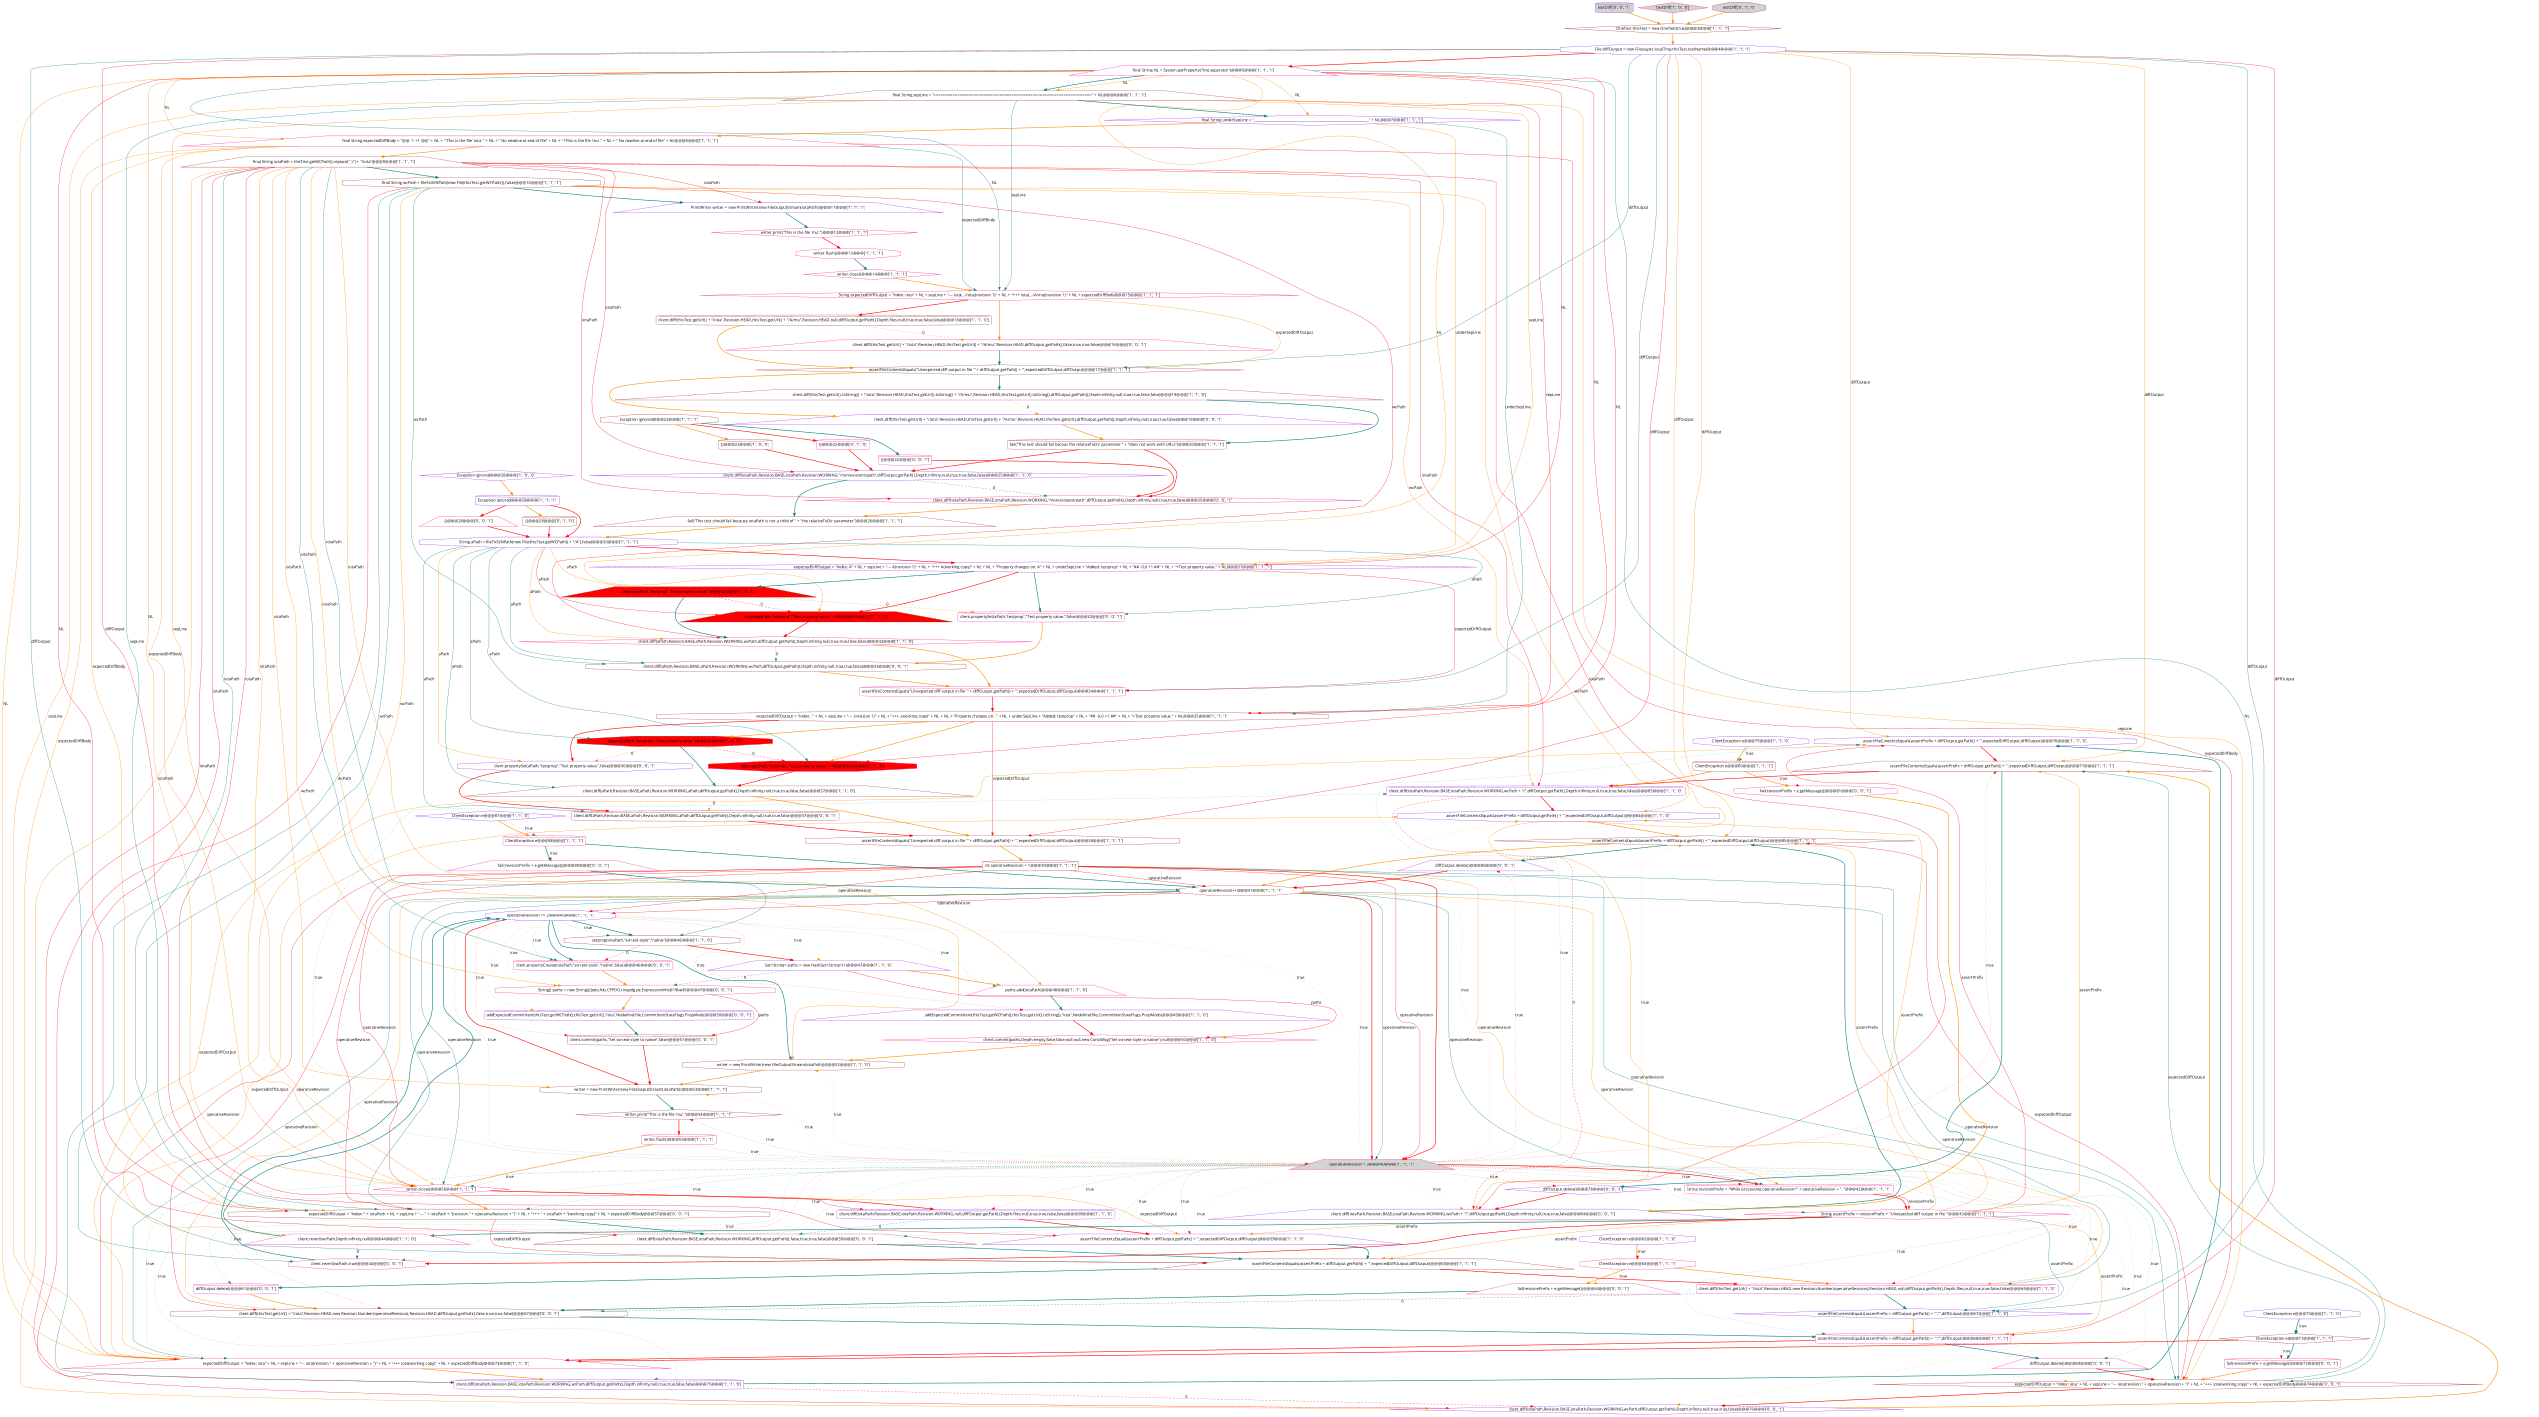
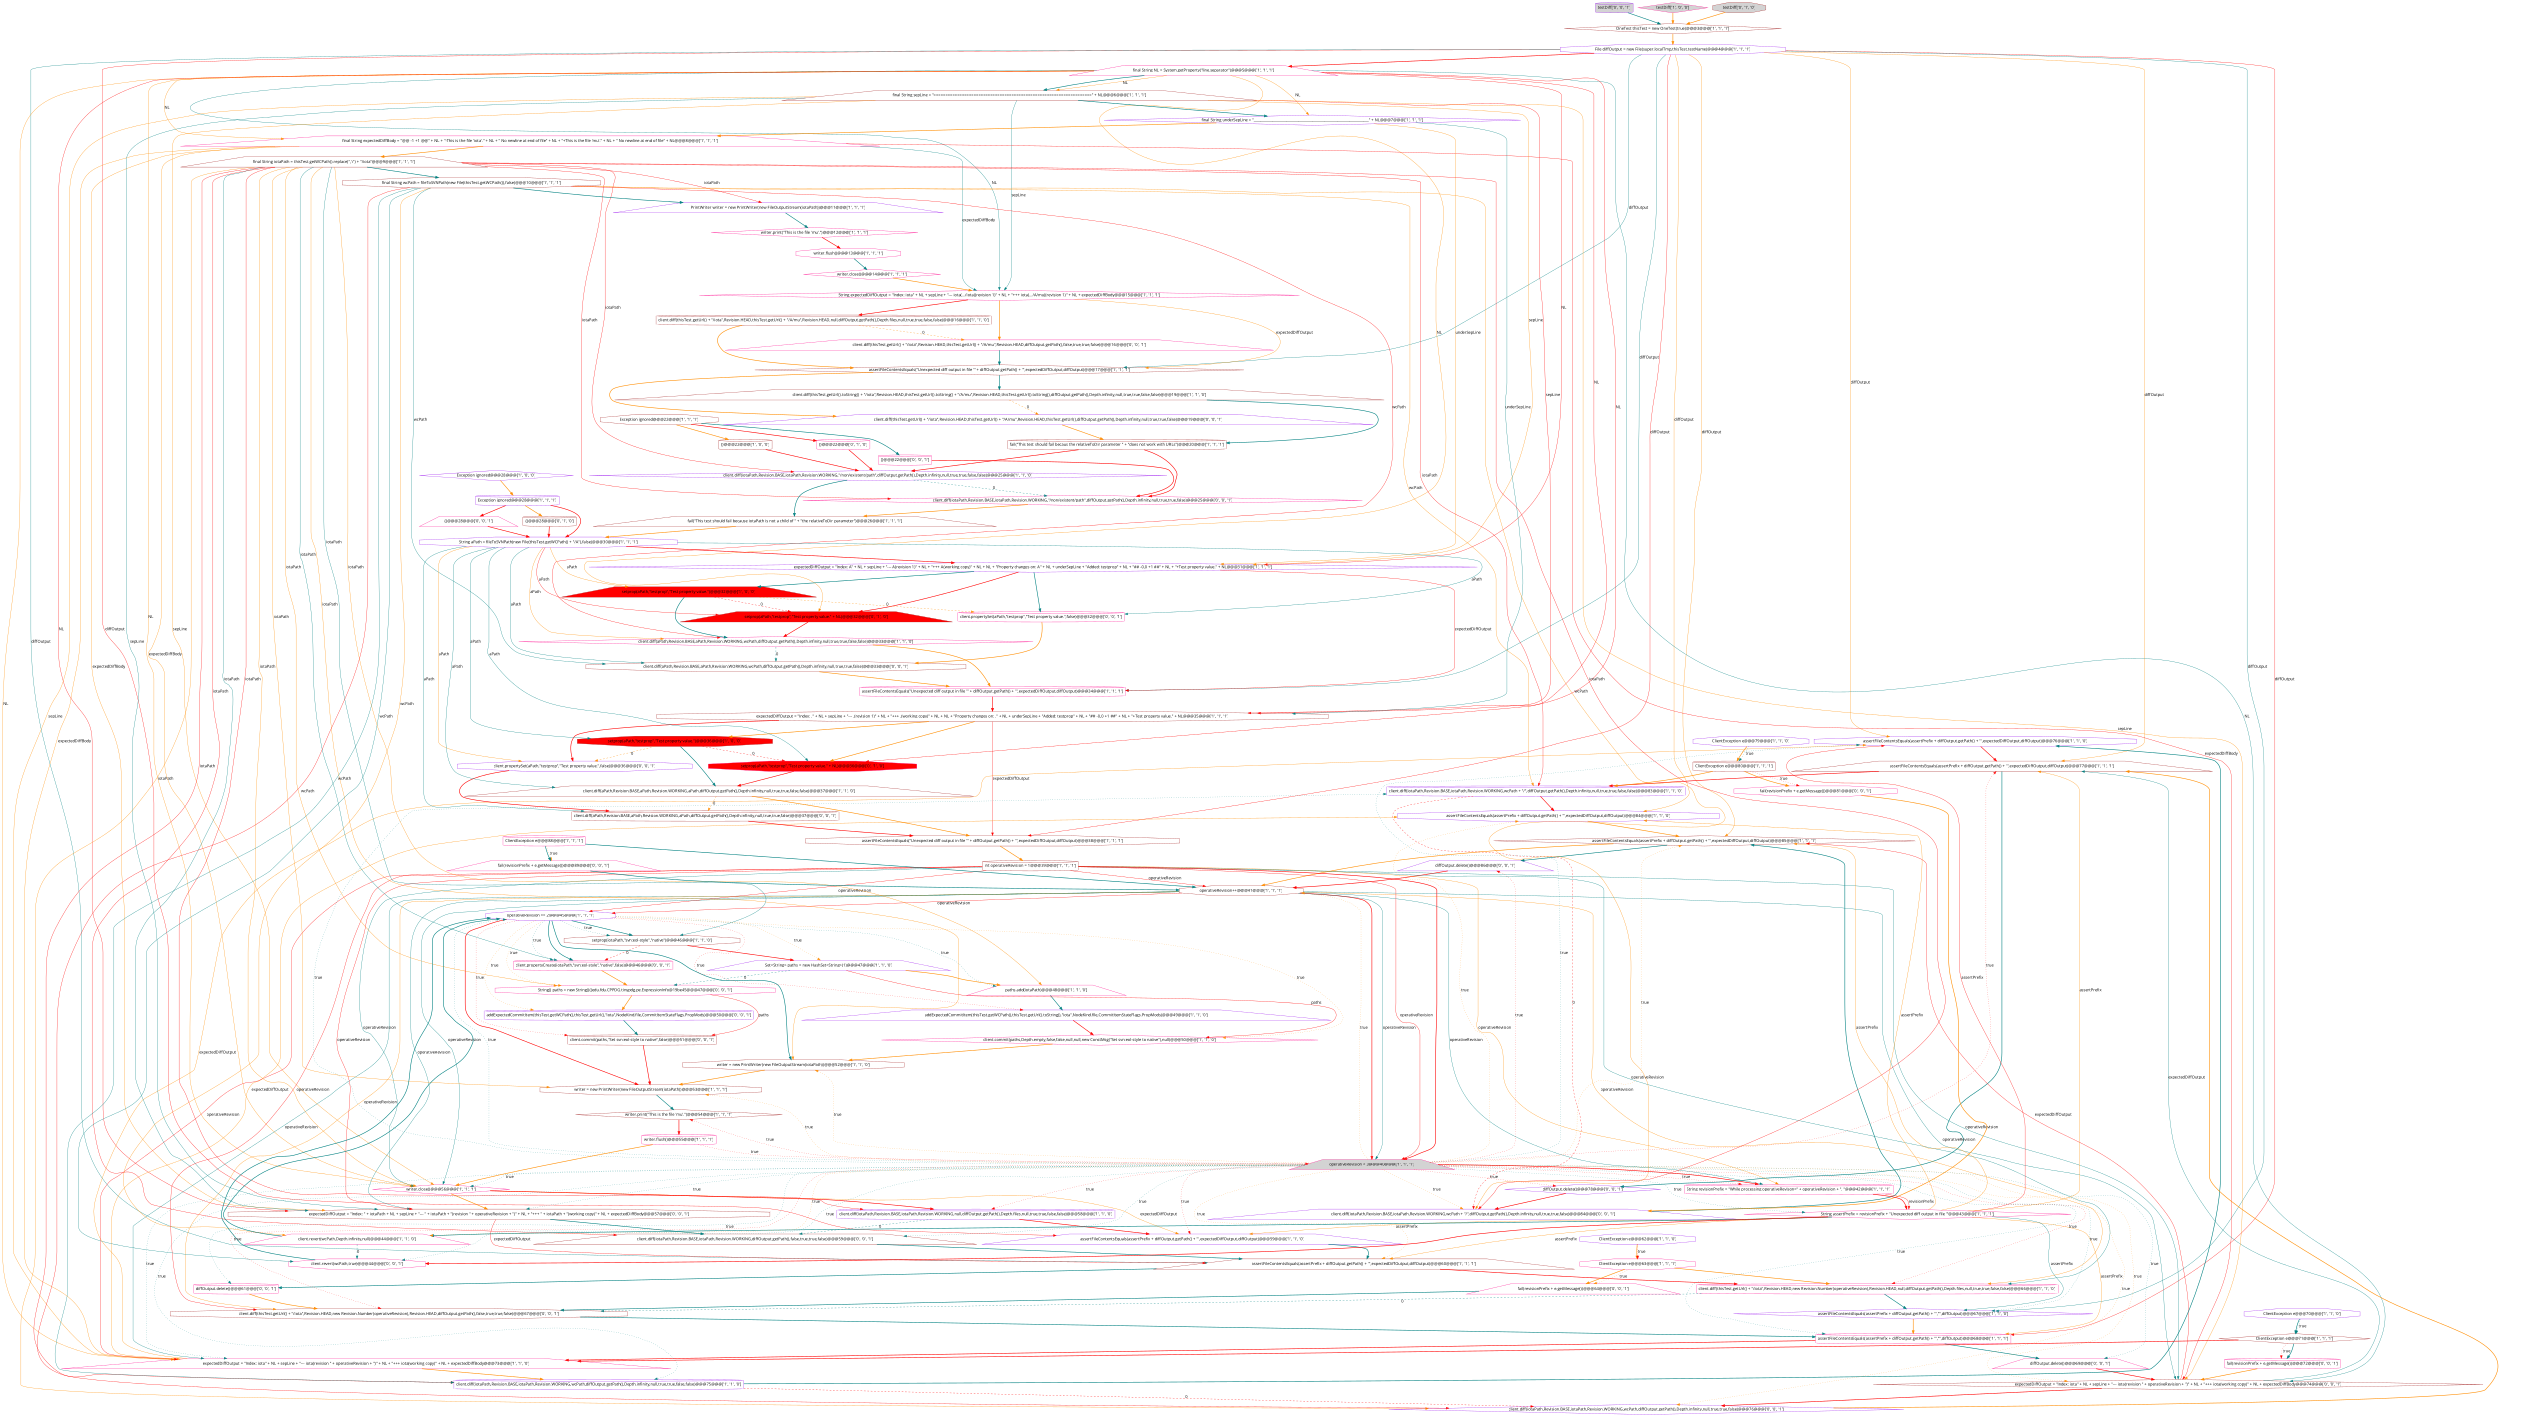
edge "testDiff['0', '0', '1']" -> "OneTest thisTest = new OneTest(true)@@@3@@@['1', '1', '1']": color darkorange -> teal
node "ClientException e@@@87@@@['1', '1', '0']": removed
edge "int operativeRevision = 1@@@39@@@['1', '1', '1']" -> "writer.close()@@@56@@@['1', '1', '1']": color red -> teal
